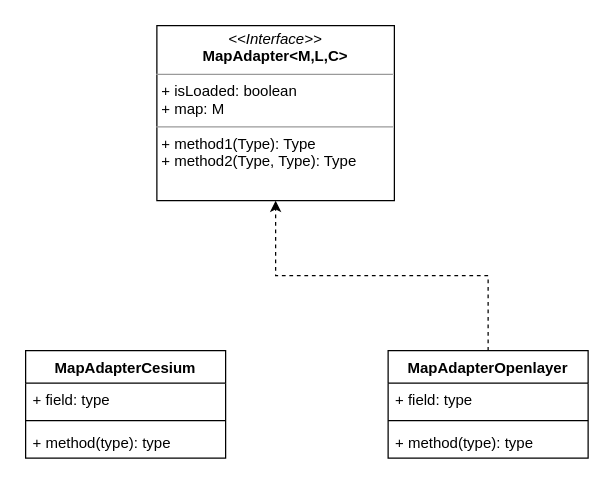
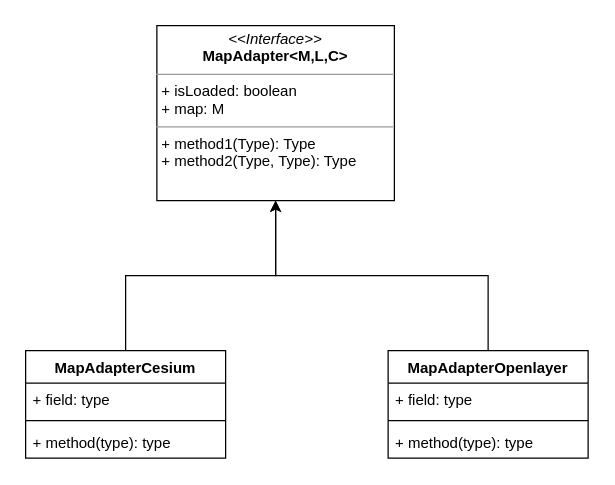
edge "MapAdapterCesium" -> "<<Interface>> MapAdapter<M,L,C> + isLoaded: boolean + map: M + method1(Type): Type + method2(Type, Type): Type": added
edge "MapAdapterOpenlayer" -> "<<Interface>> MapAdapter<M,L,C> + isLoaded: boolean + map: M + method1(Type): Type + method2(Type, Type): Type": style dashed -> solid
